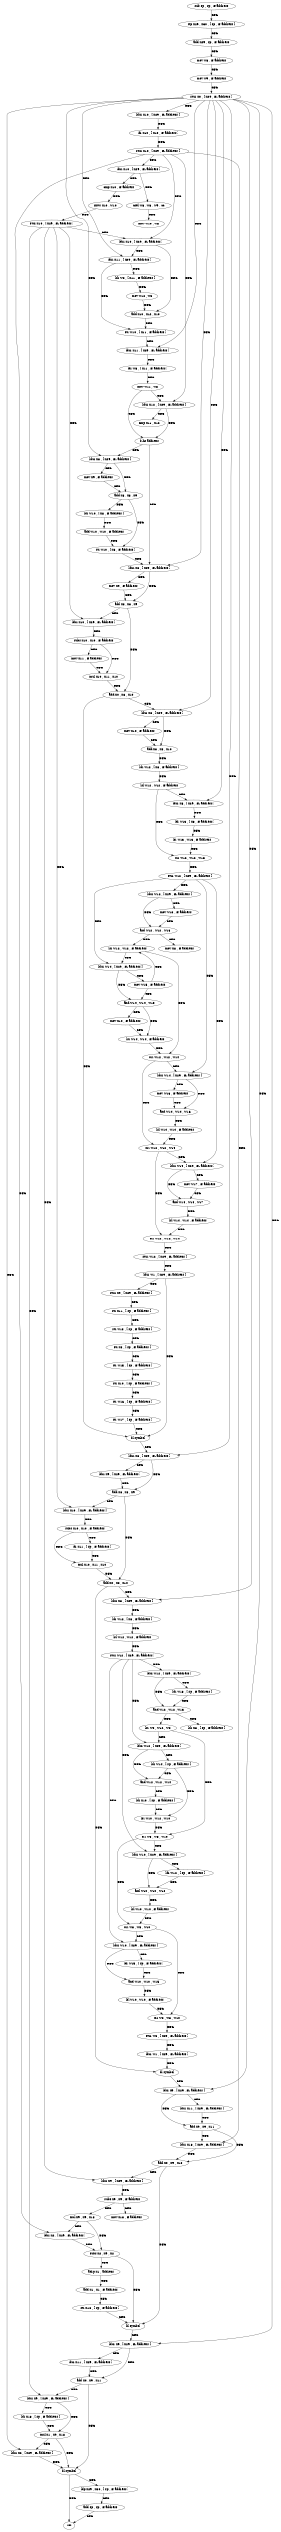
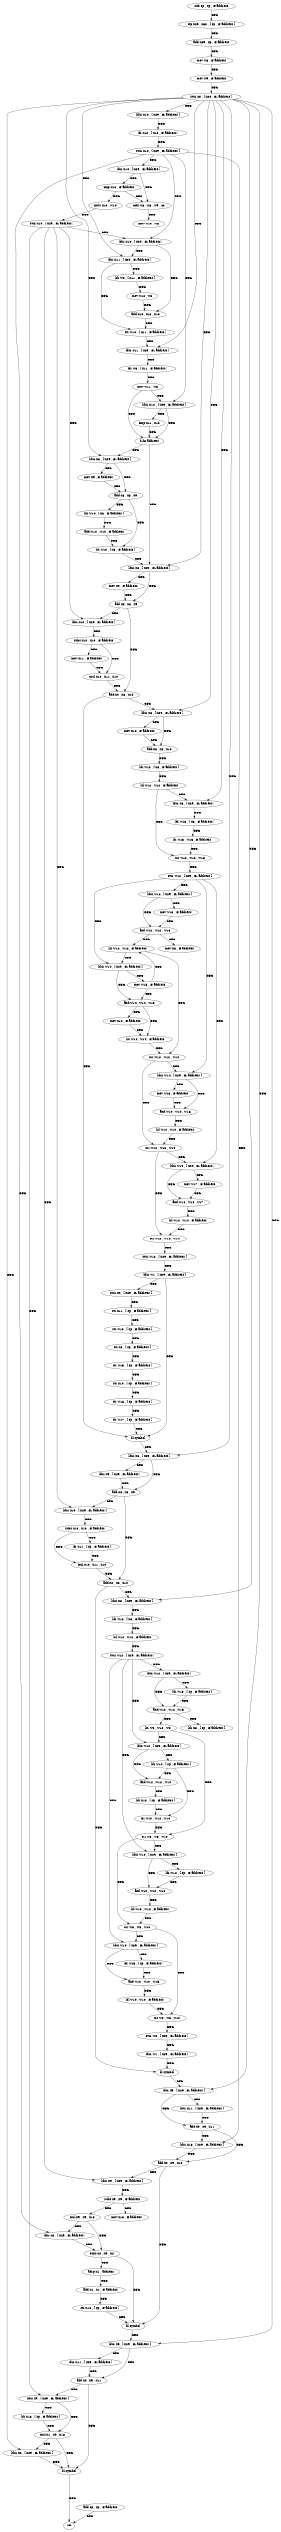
edge "cmp x10 , # address" -> "csel w8 , w8 , w9 , cc": added, label "CFG"
edge "cmp x11 , x12" -> "b.hs address": added, label "CFG"
node "ldp x29 , x30 , [ sp , # address ]": removed
